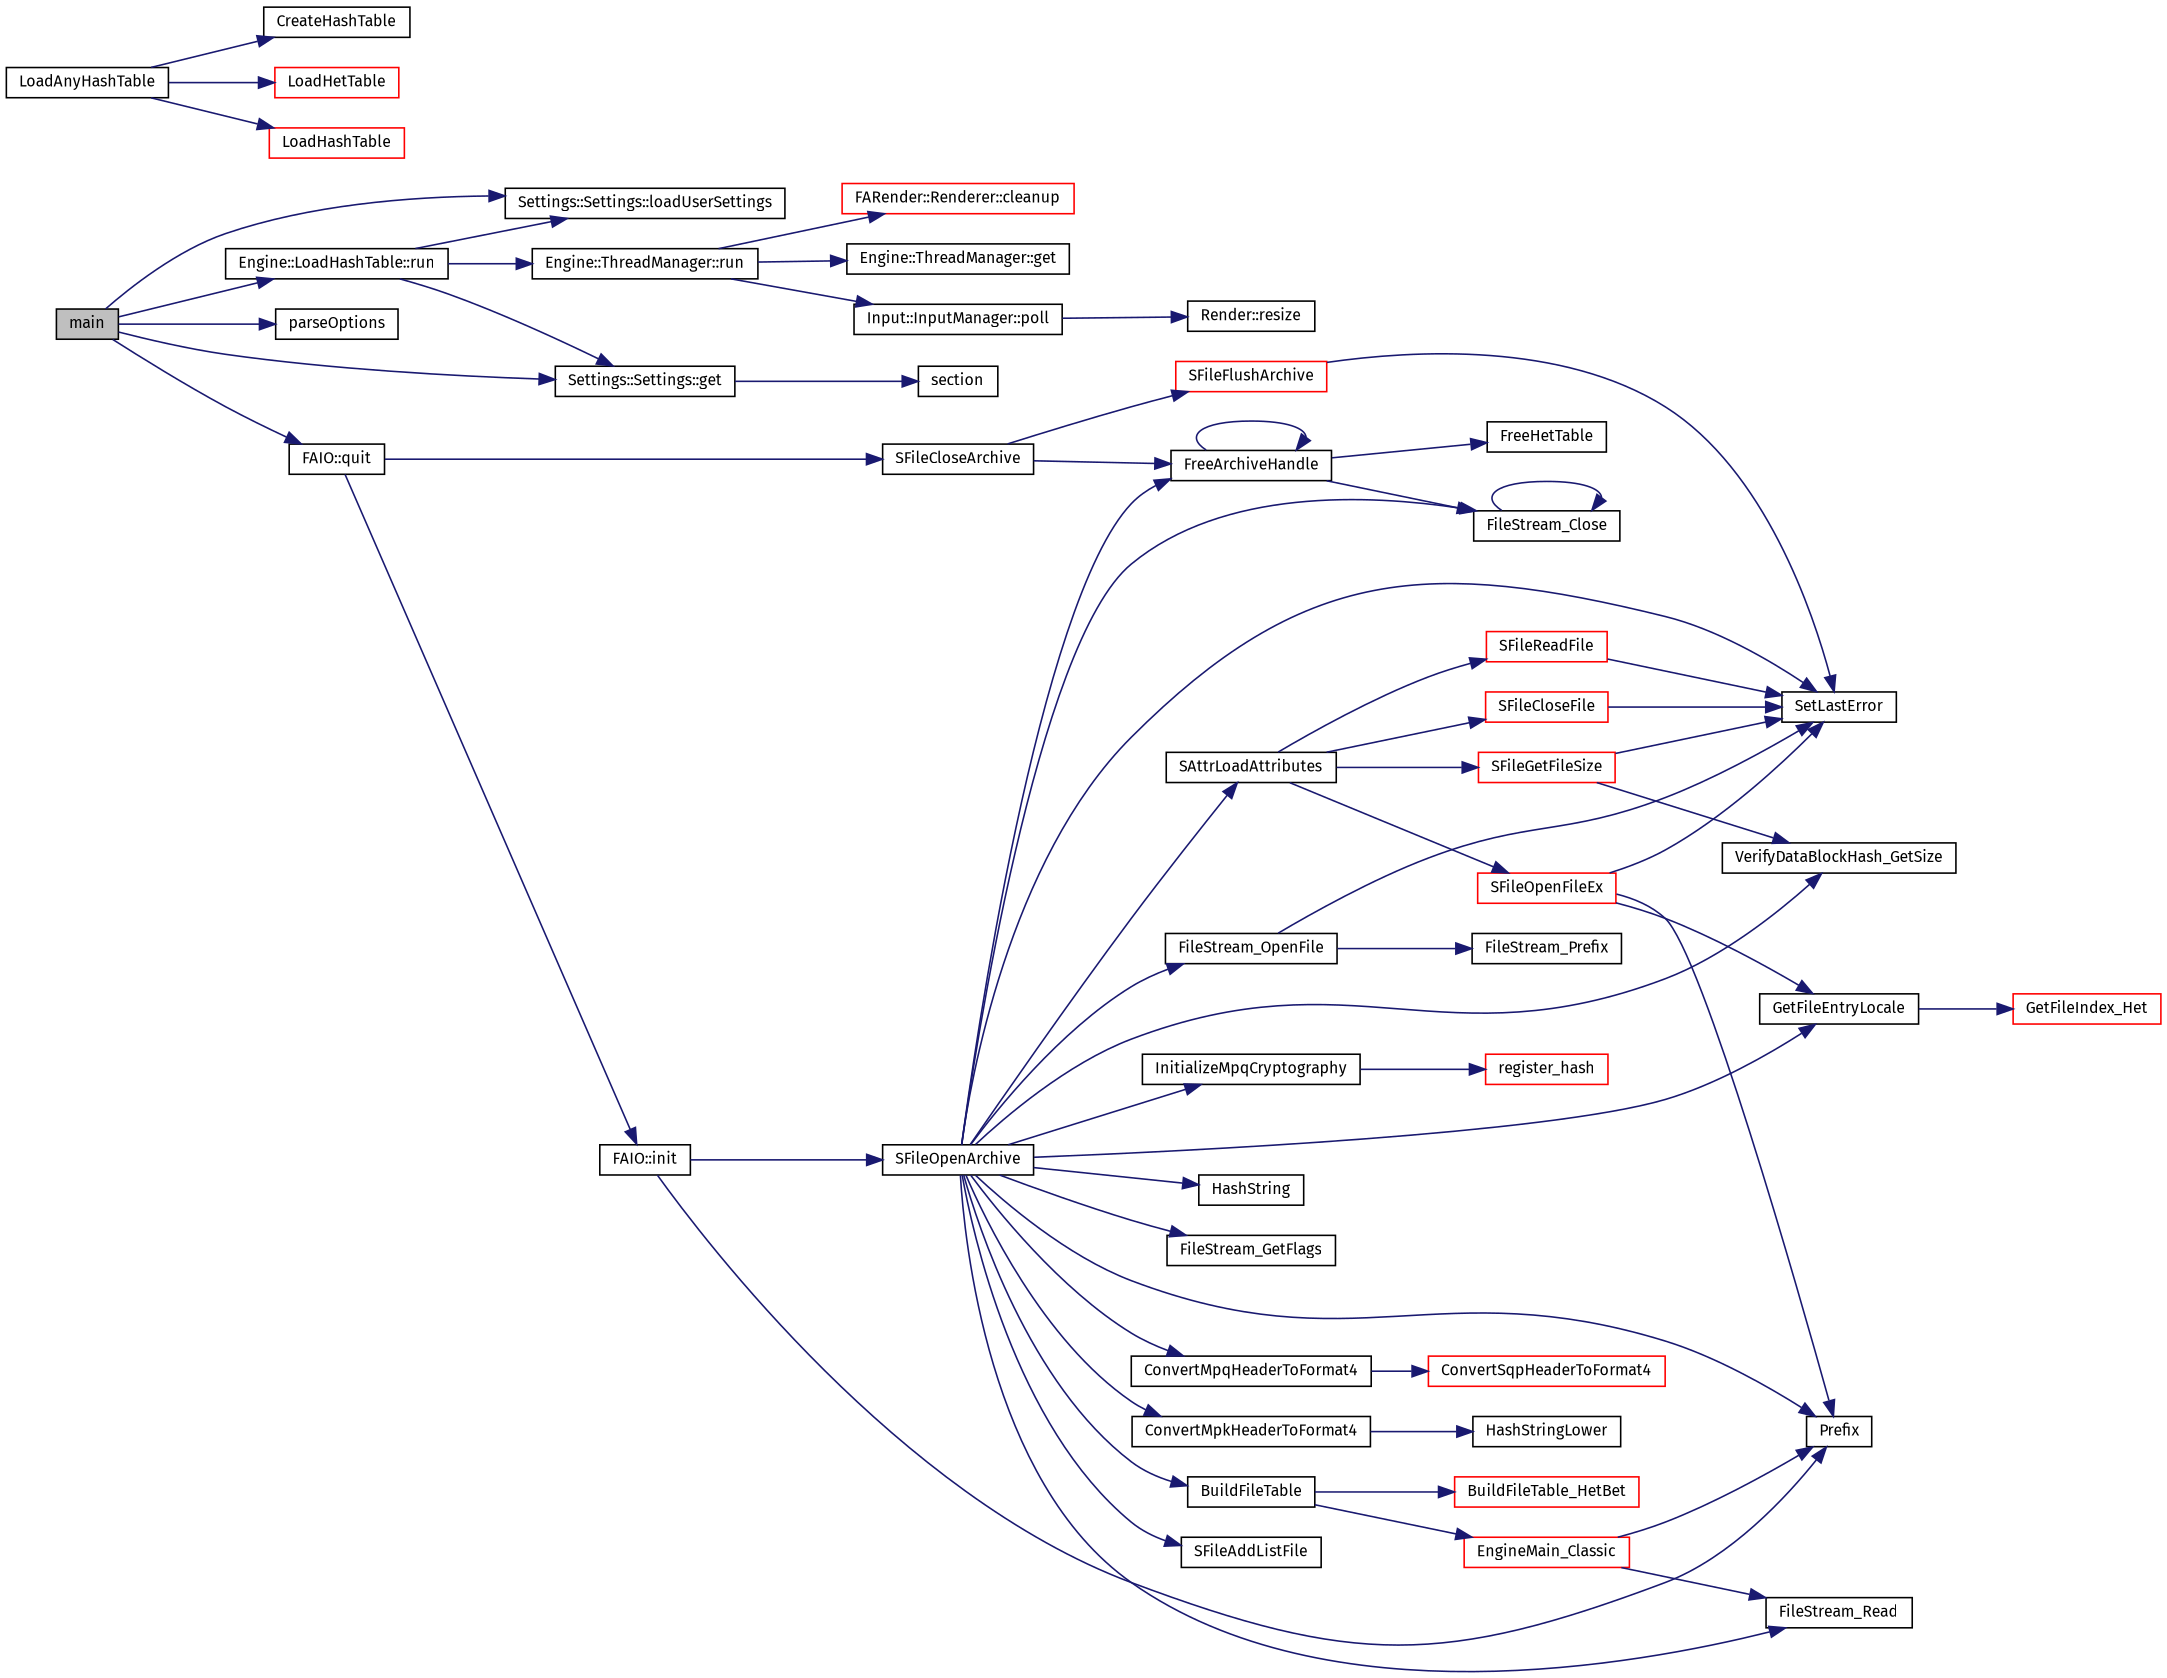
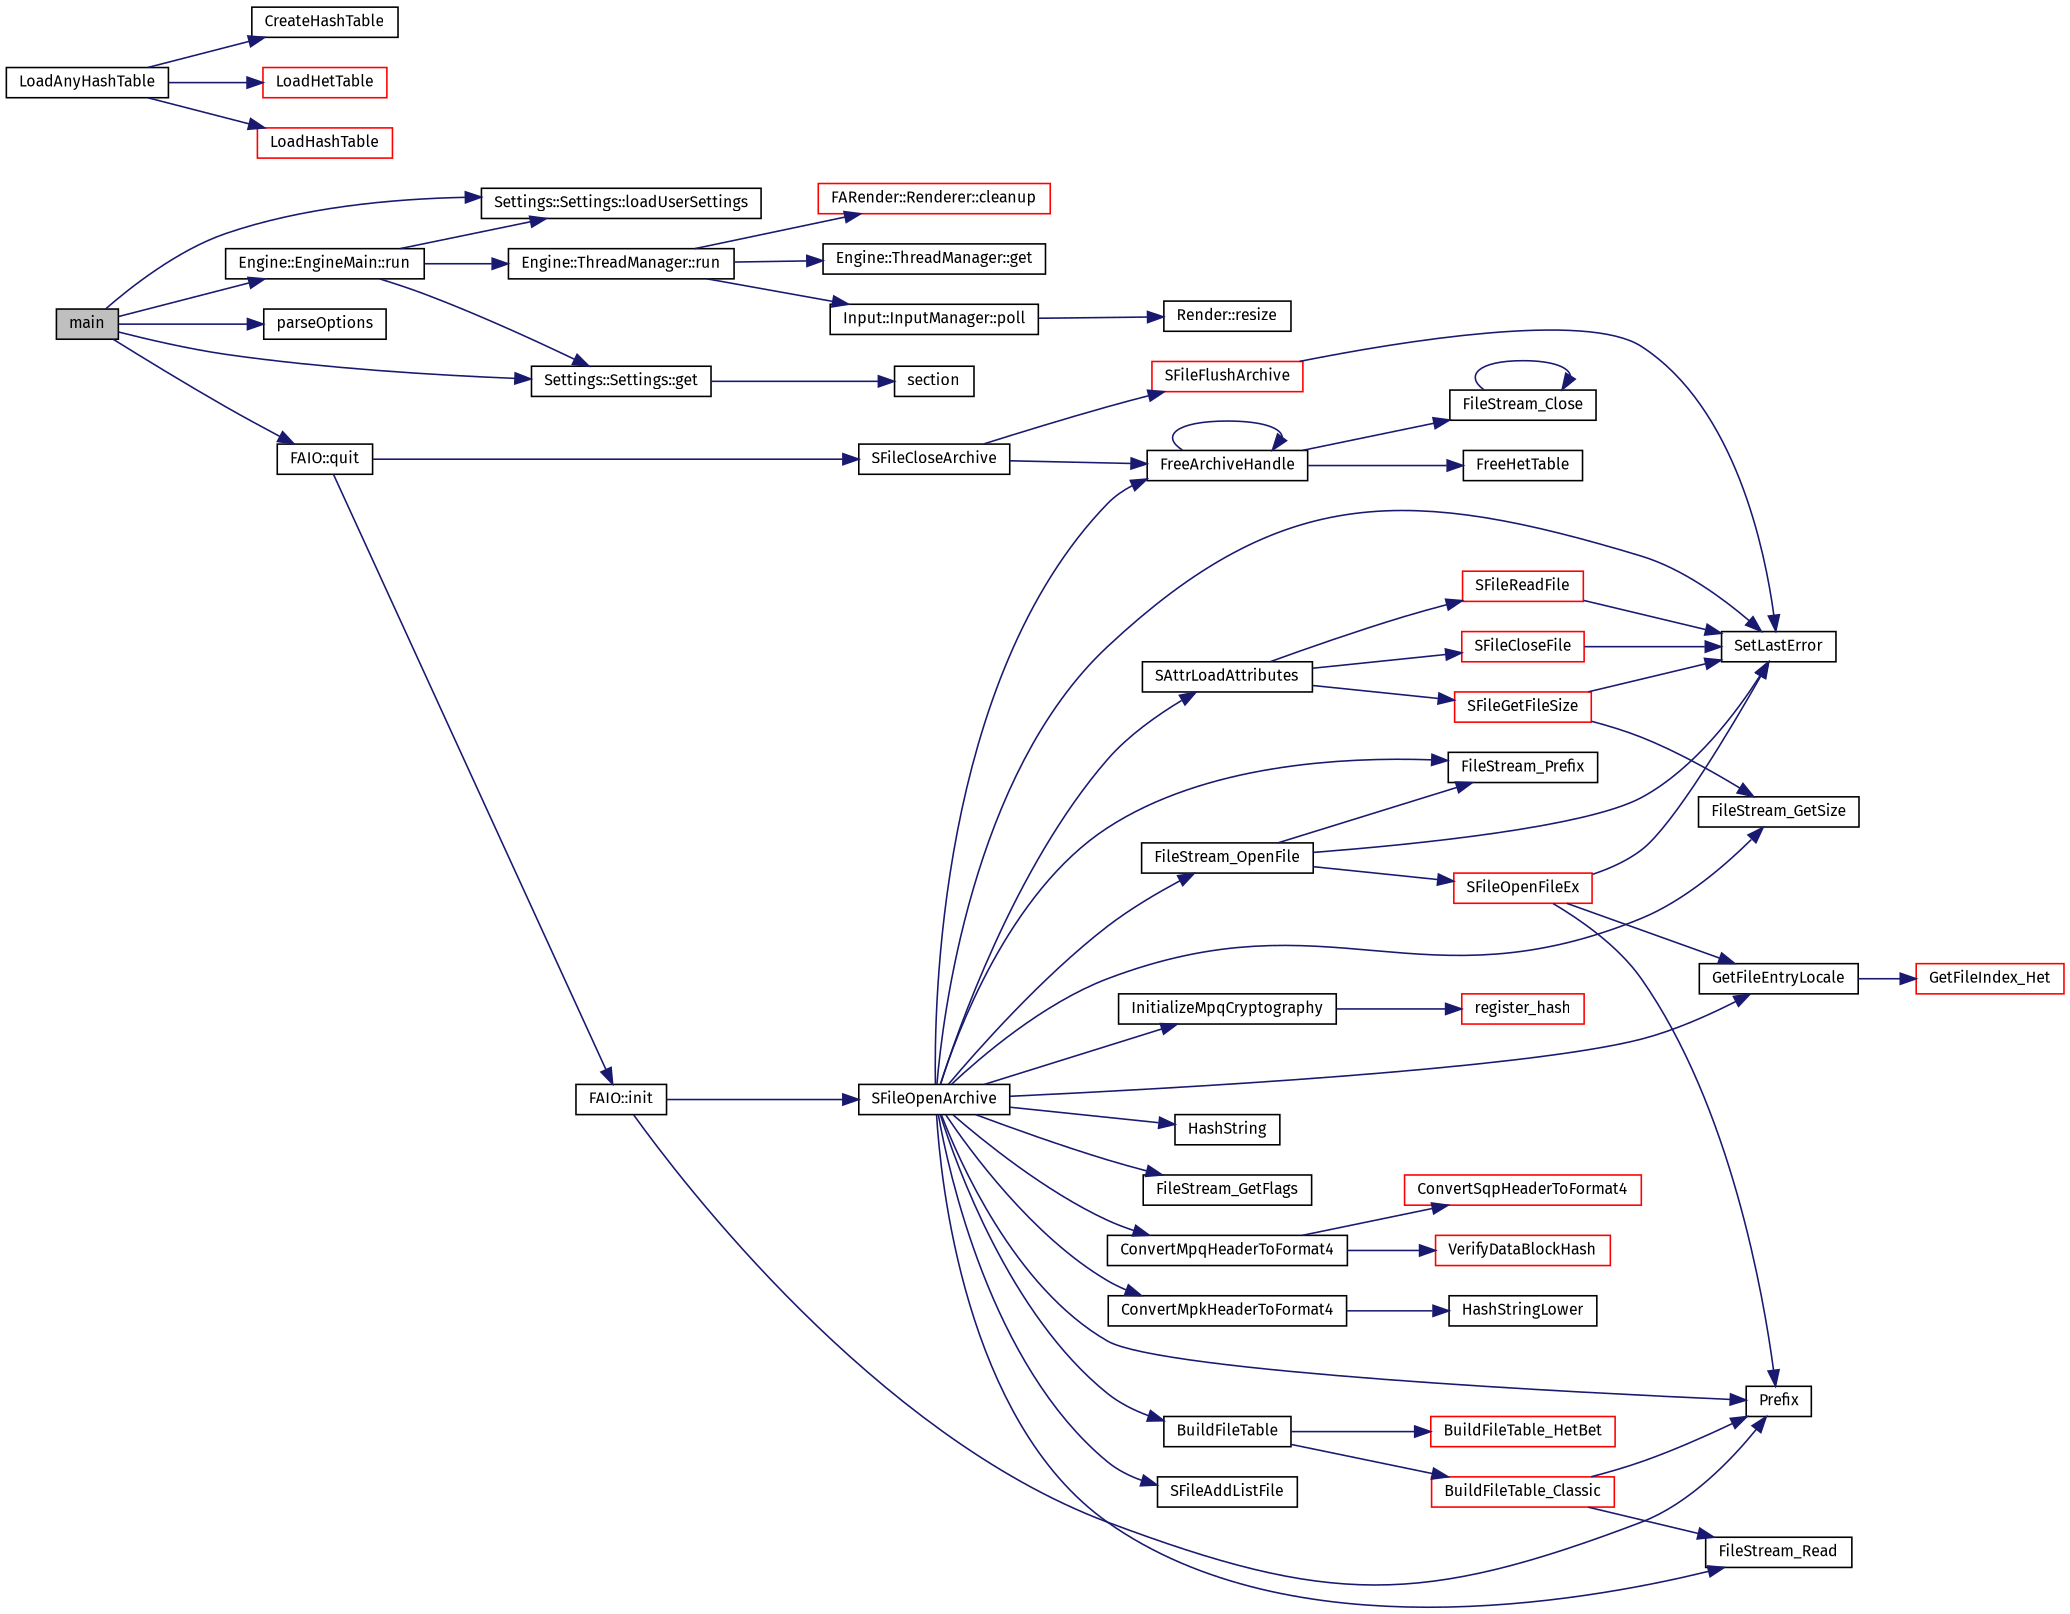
node "Engine::LoadHashTable::run": label "Engine::LoadHashTable::run" -> "Engine::EngineMain::run"
edge "SFileOpenArchive" -> "FileStream_Close": now "SFileOpenArchive" -> "FileStream_Prefix"
edge "SAttrLoadAttributes" -> "SFileOpenFileEx": now "FileStream_OpenFile" -> "SFileOpenFileEx"
node "VerifyDataBlockHash_GetSize": label "VerifyDataBlockHash_GetSize" -> "FileStream_GetSize"
node "VerifyDataBlockHash": added
node "EngineMain_Classic": label "EngineMain_Classic" -> "BuildFileTable_Classic"
